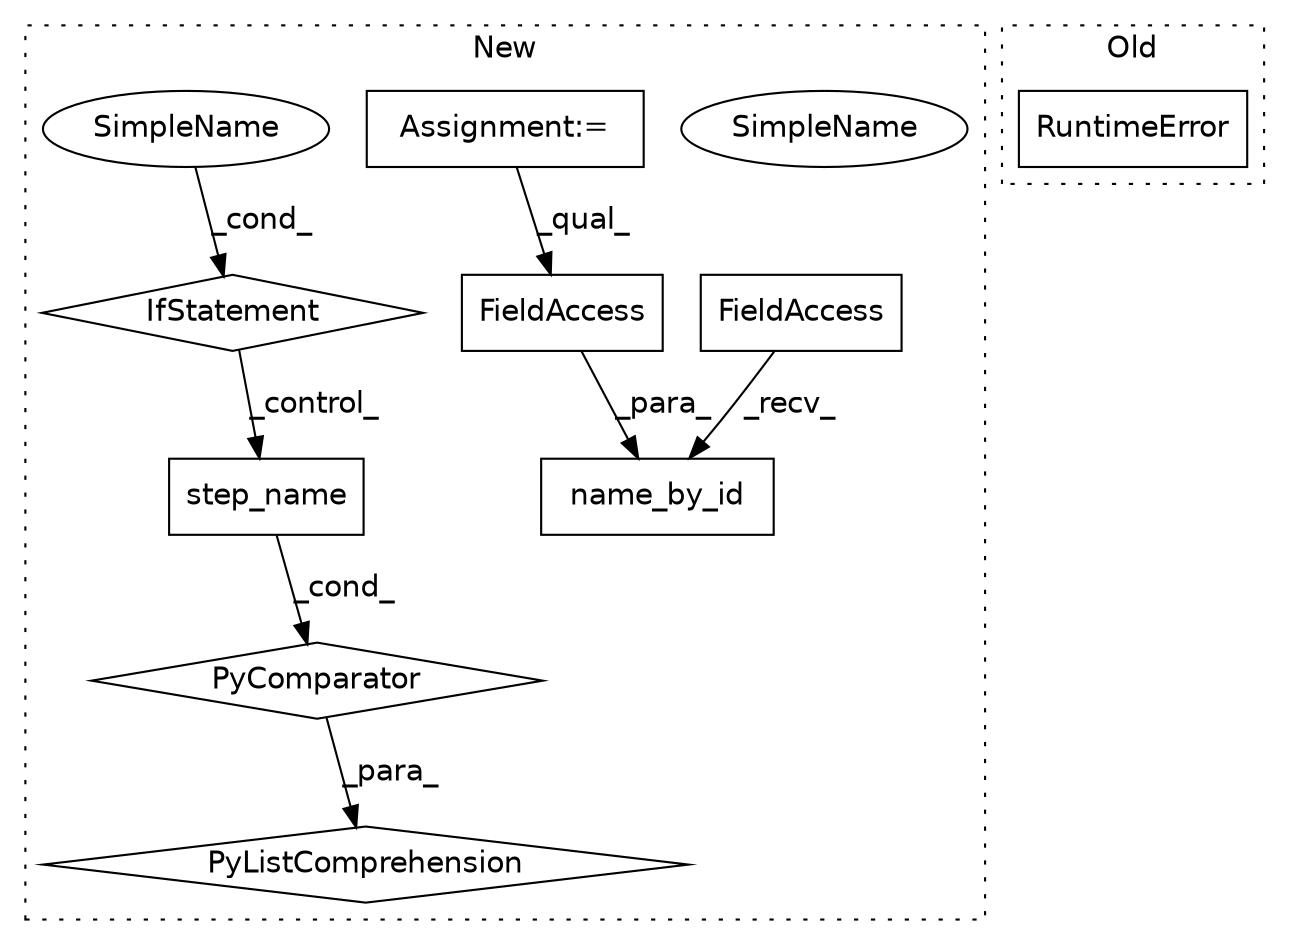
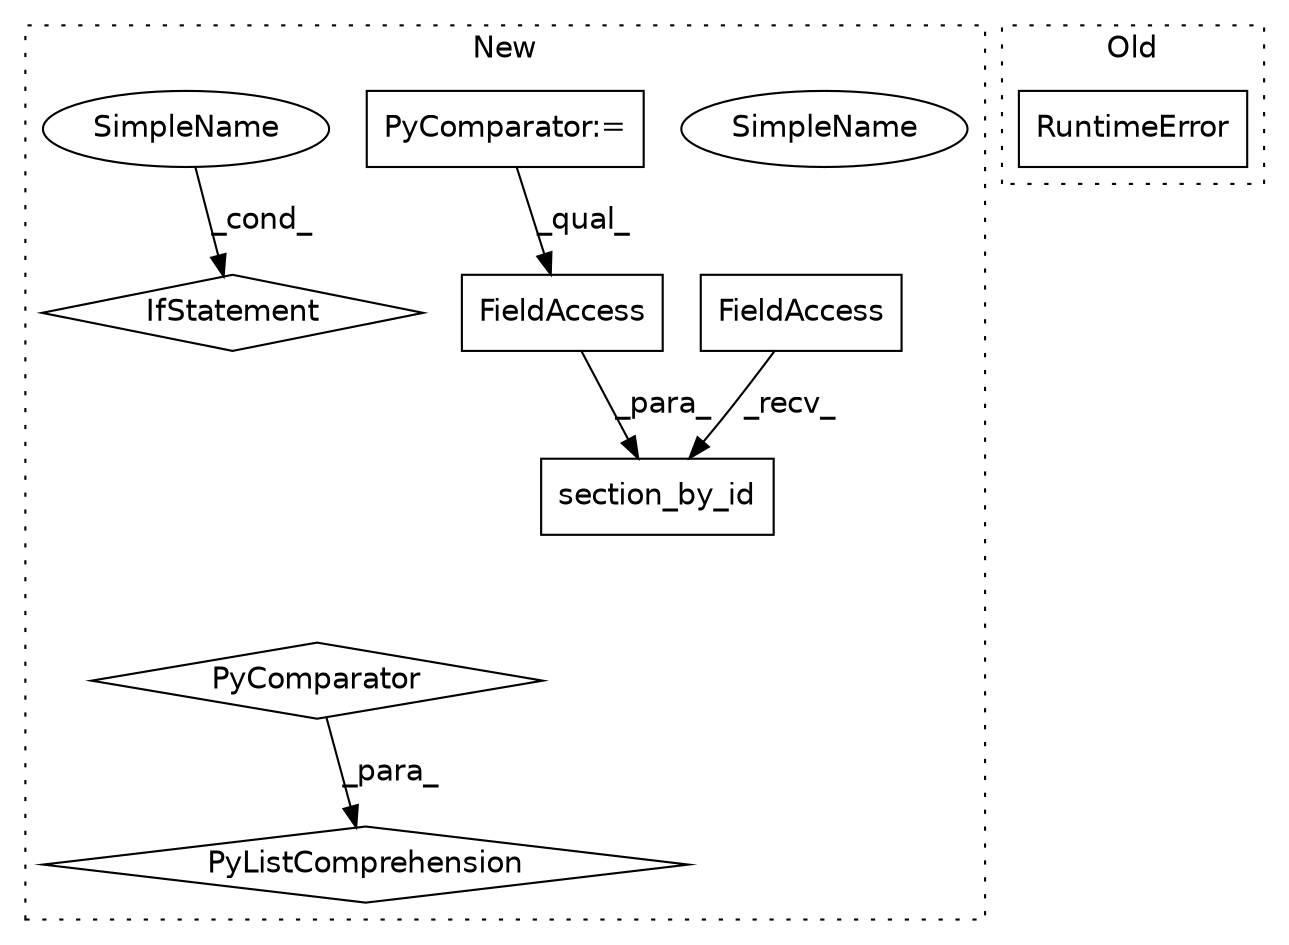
node "Assignment:=": label "Assignment:=" -> "PyComparator:="
node "step_name": removed
node "name_by_id": label "name_by_id" -> "section_by_id"
